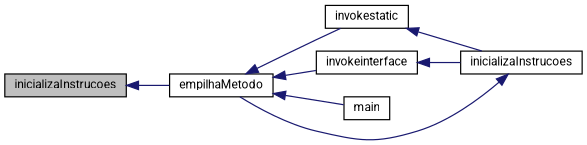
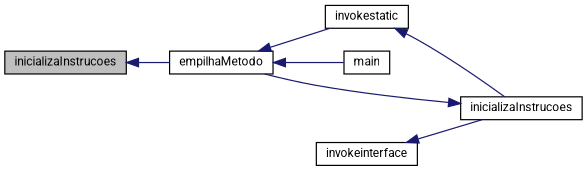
edge "invokeinterface" -> "empilhaMetodo": removed
